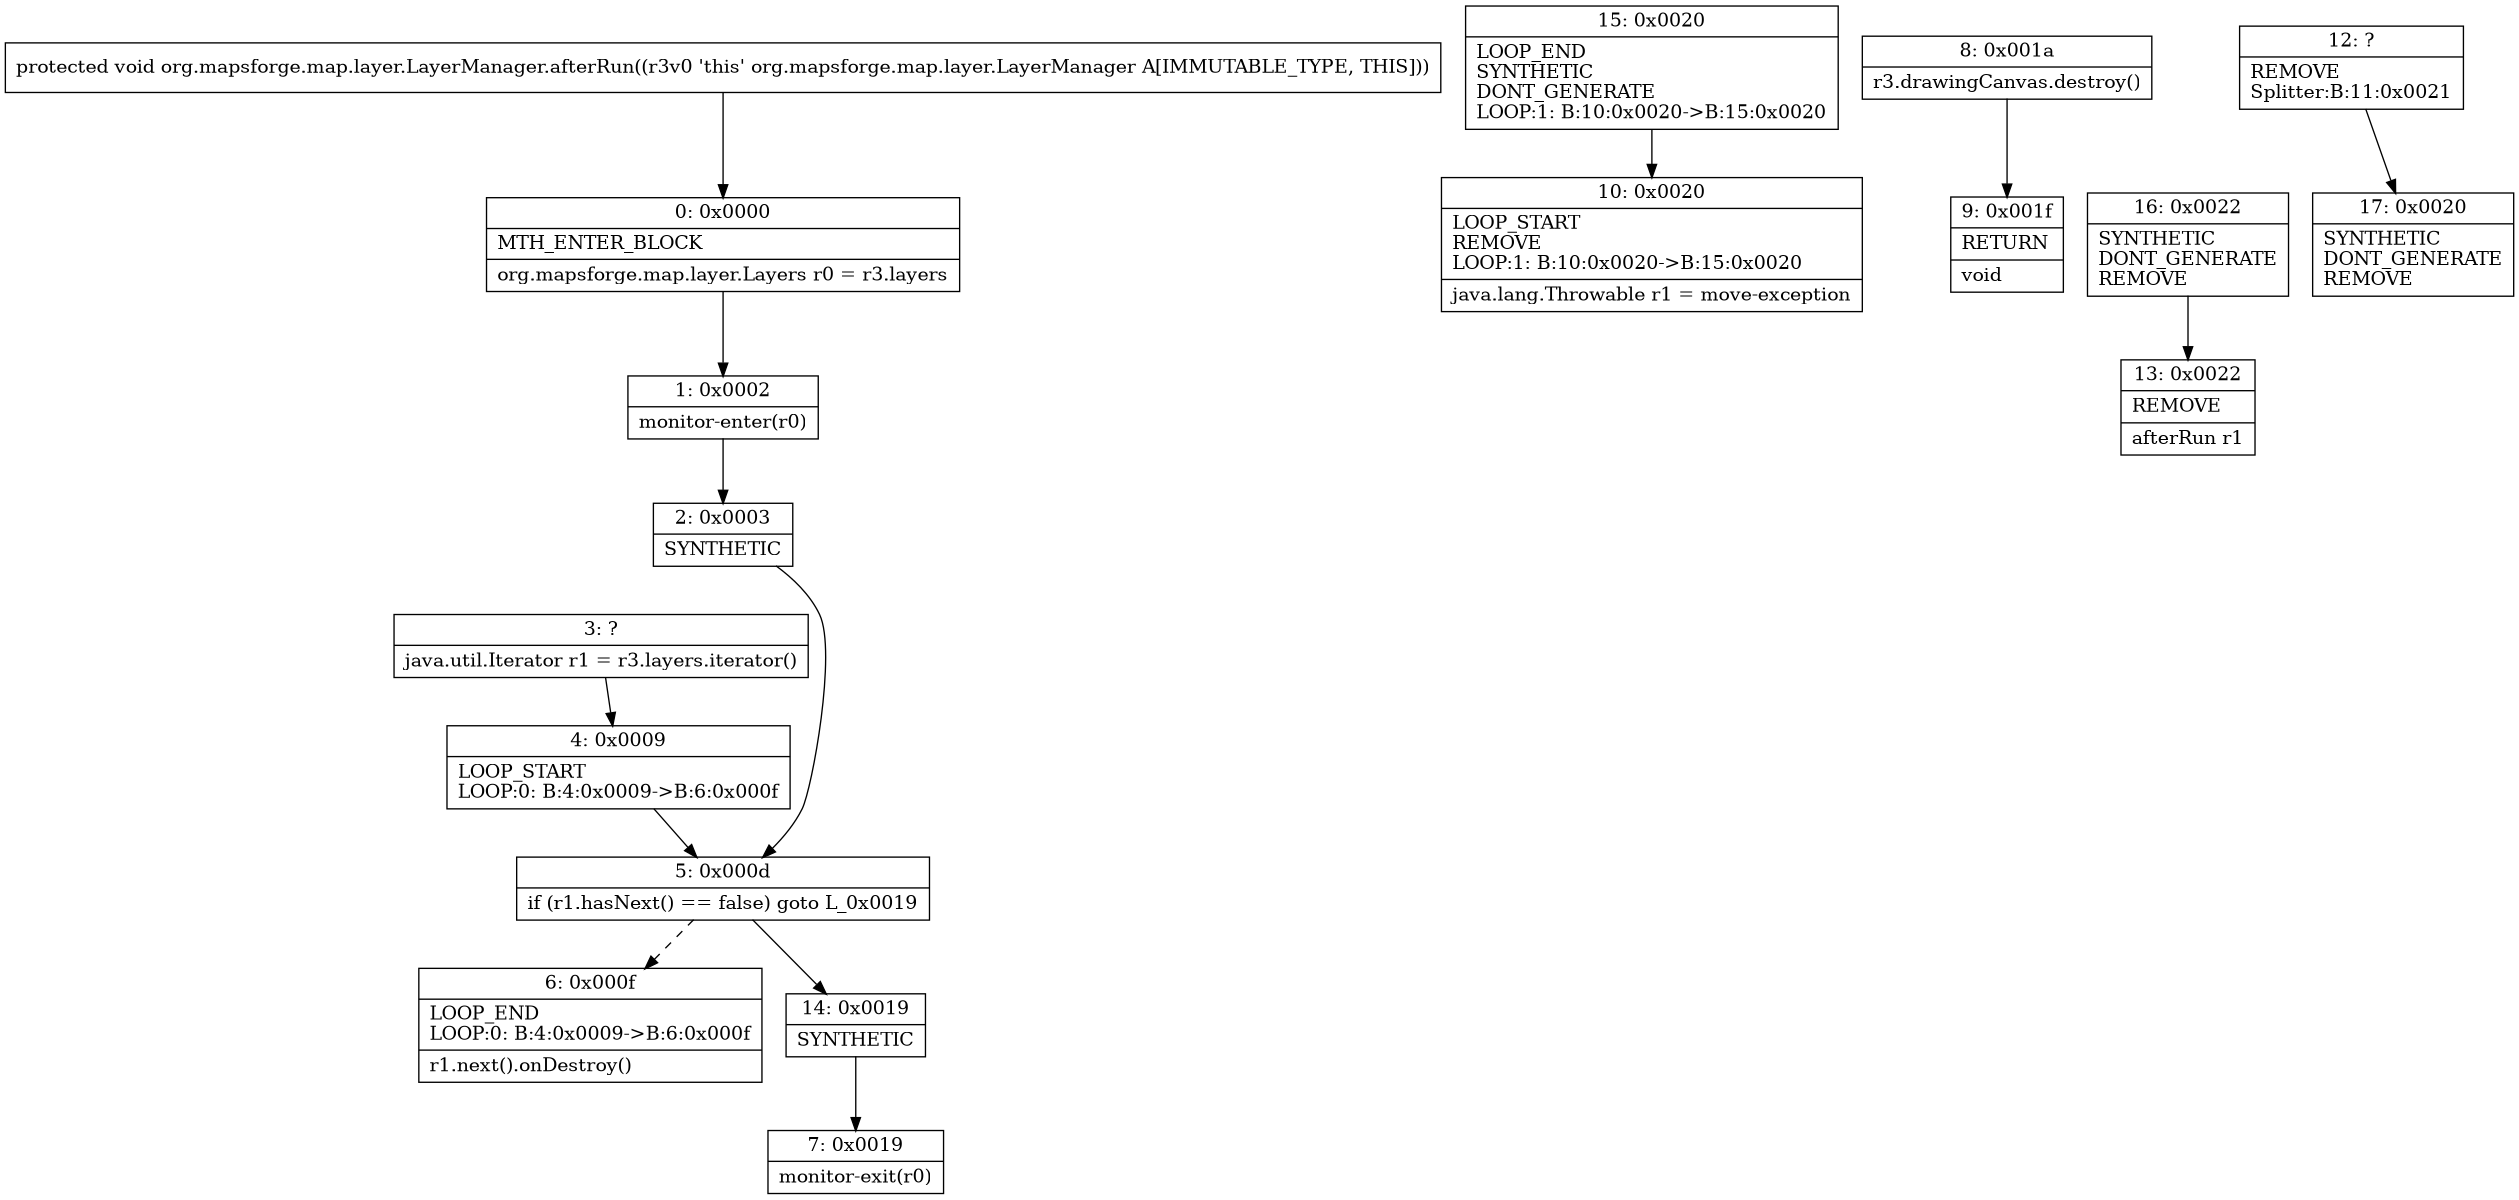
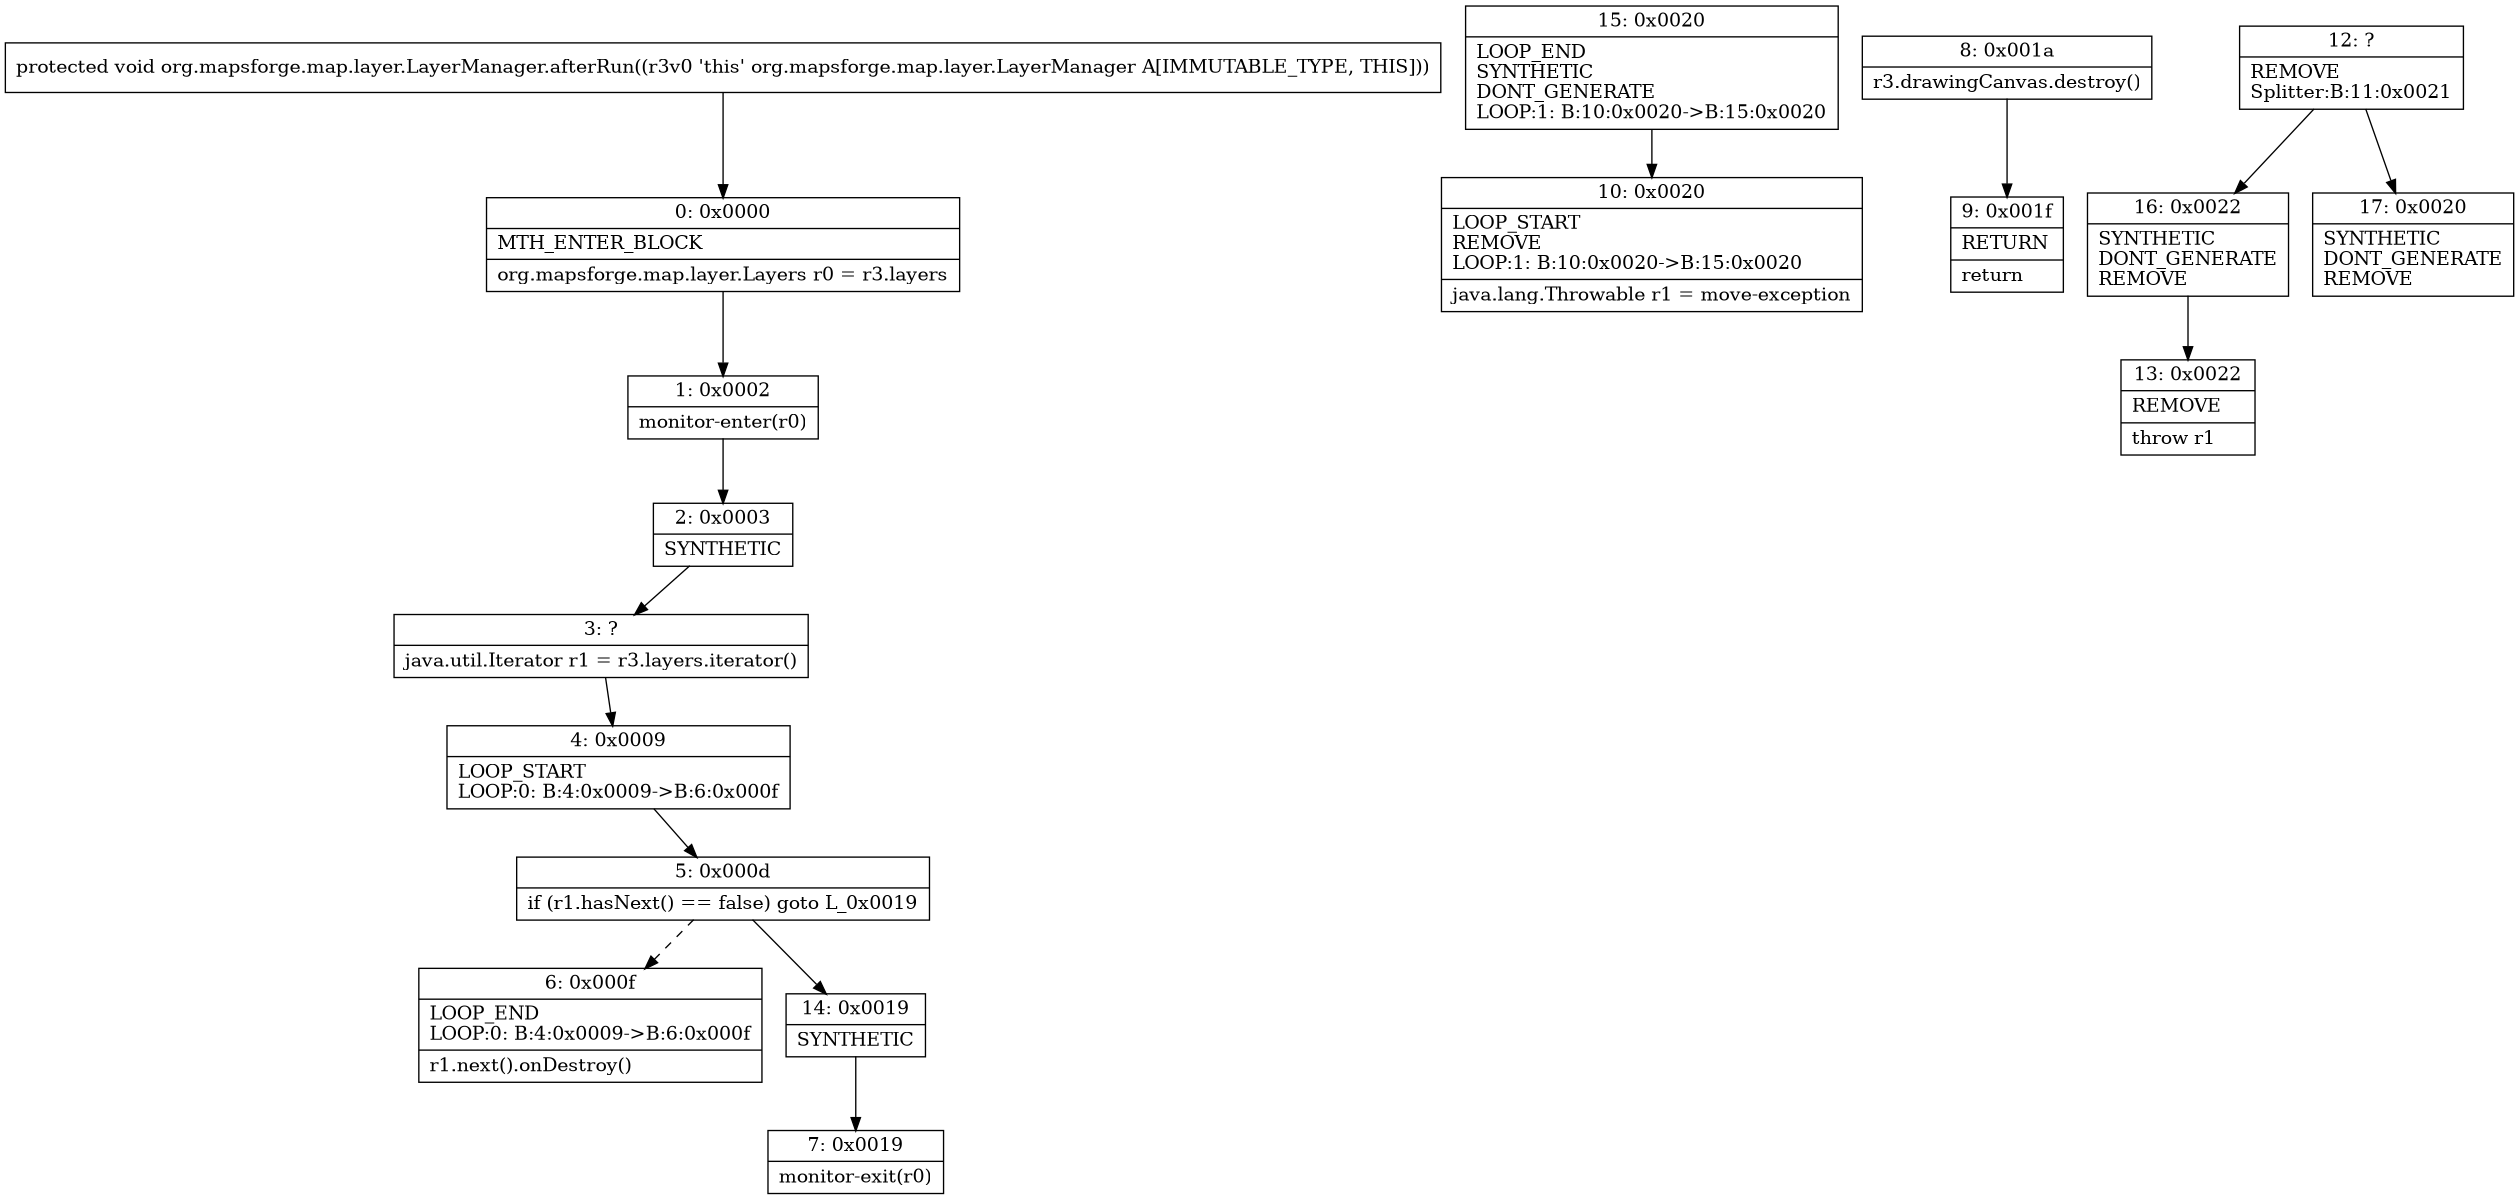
edge "12: ?" -> "16: 0x0022": added
node "9: 0x001f": text "void" -> "return"
node "13: 0x0022": text "afterRun r1" -> "throw r1"
edge "2: 0x0003" -> "5: 0x000d": now "2: 0x0003" -> "3: ?"
